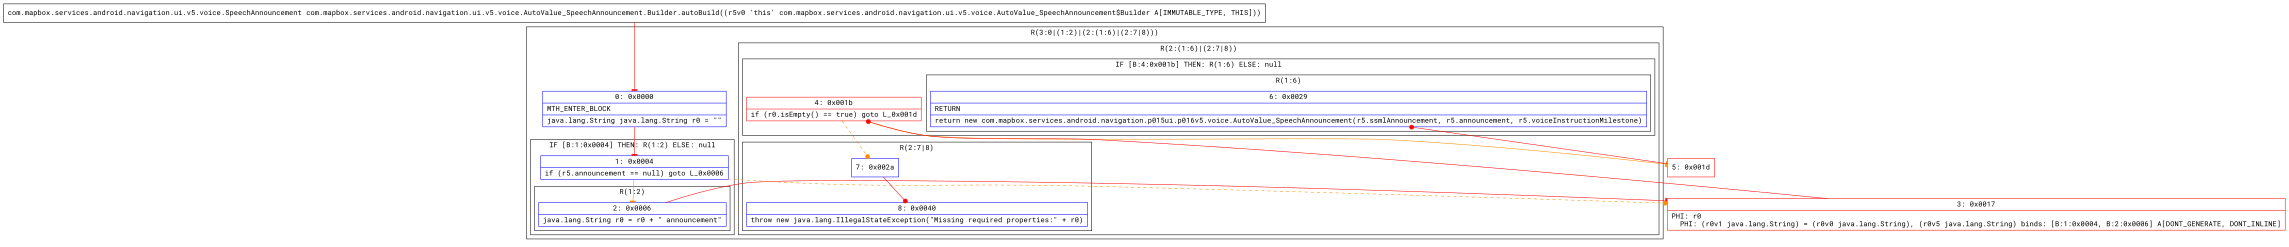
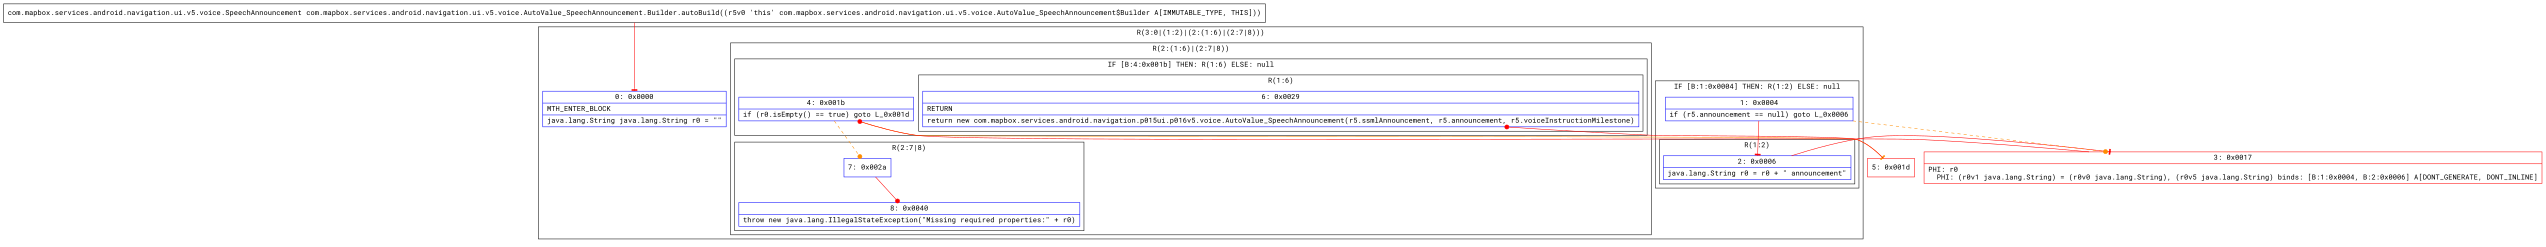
node "4: 0x001b": color red -> blue
edge "0: 0x0000" -> "1: 0x0004": removed
edge "1: 0x0004" -> "2: 0x0006": color darkorange -> red
